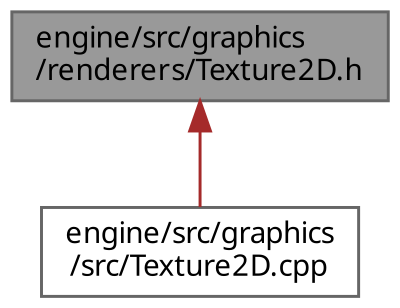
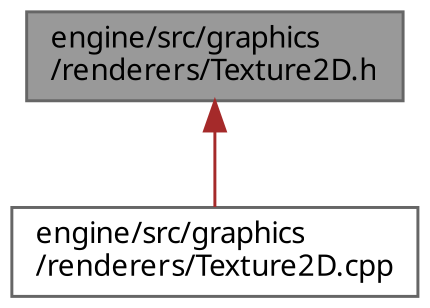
node "engine/src/graphics /src/Texture2D.cpp": label "engine/src/graphics /src/Texture2D.cpp" -> "engine/src/graphics /renderers/Texture2D.cpp"
